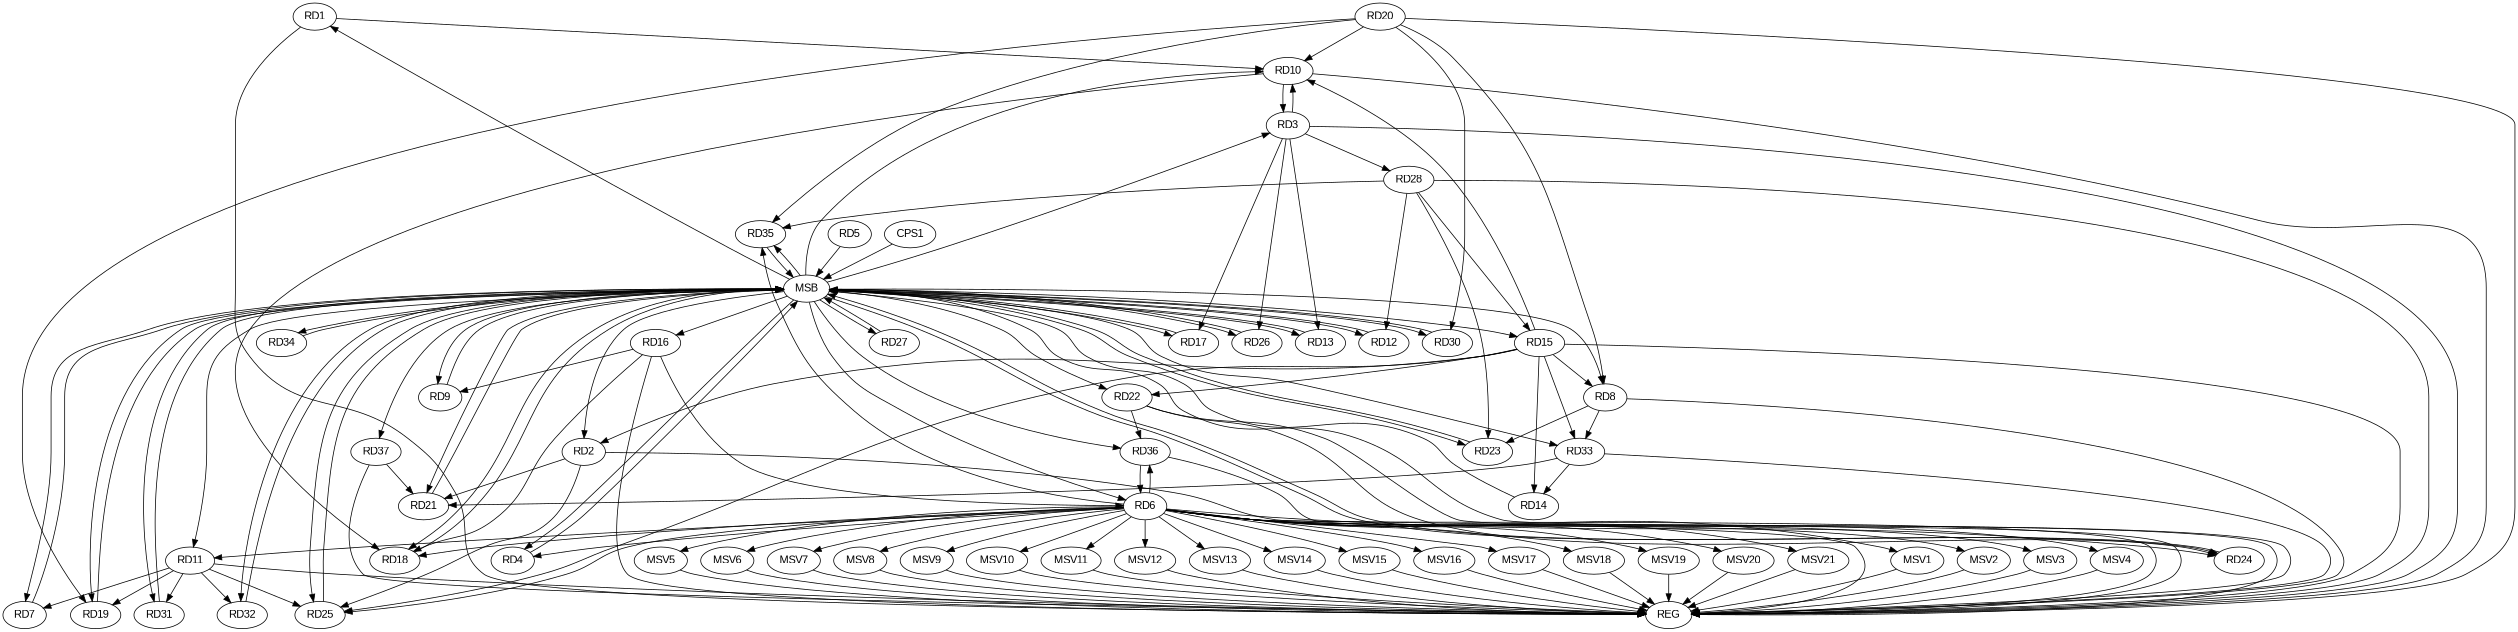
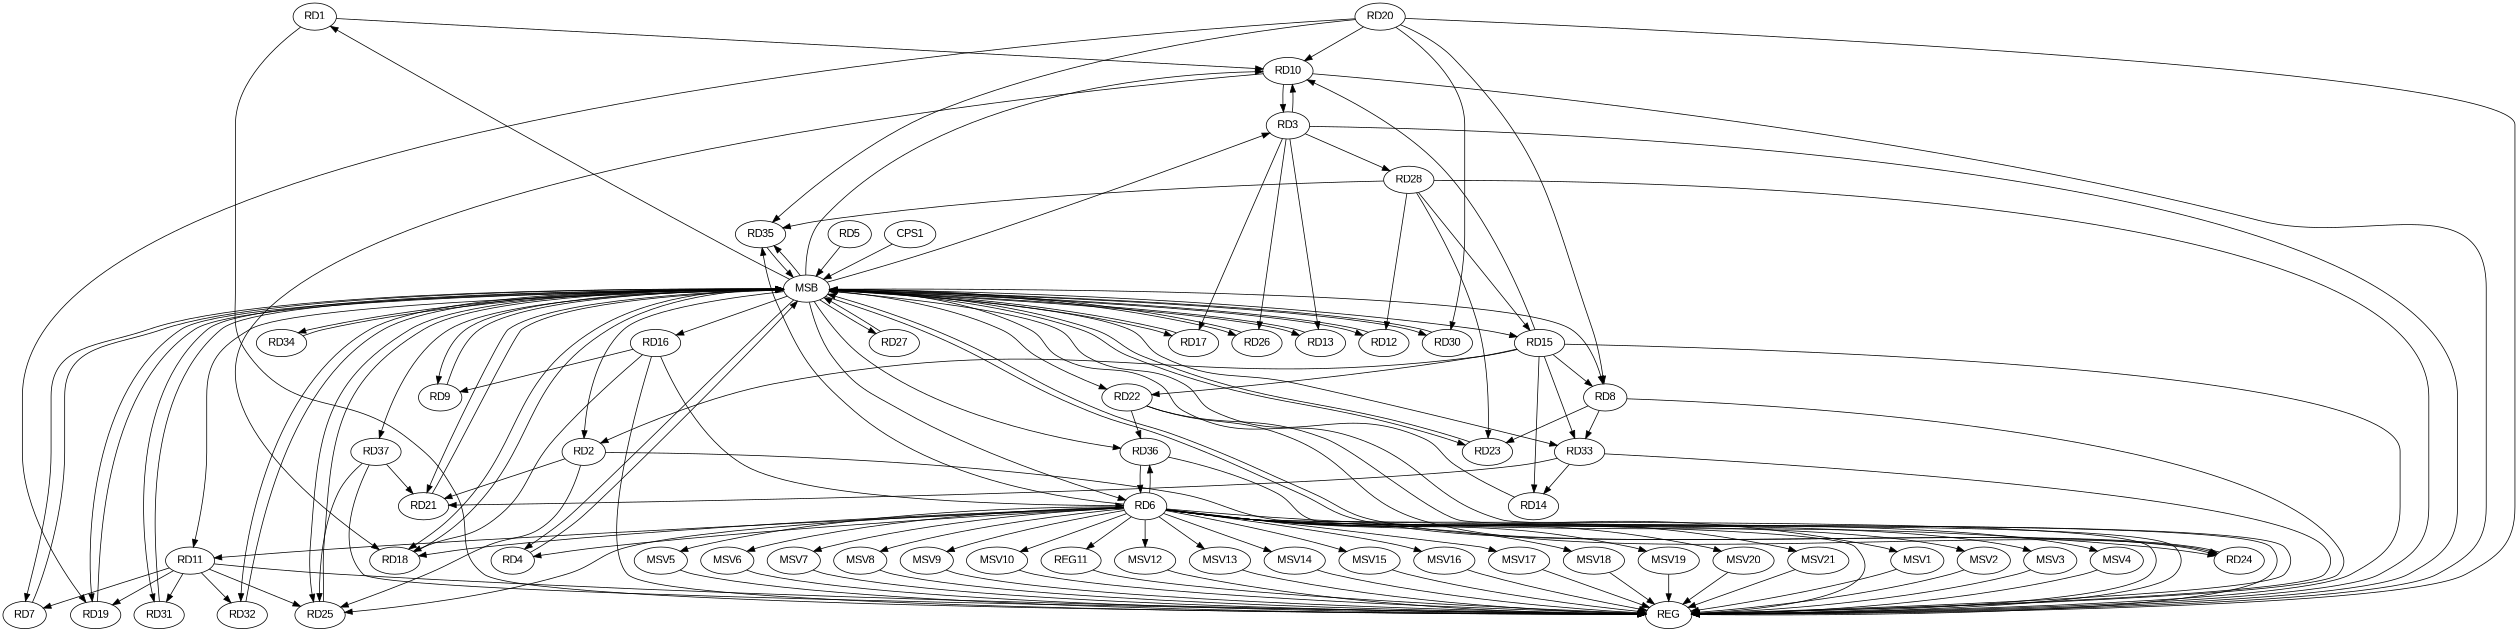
edge "RD15" -> "RD25": now "RD37" -> "RD25"
node "MSV11": label "MSV11" -> "REG11"
